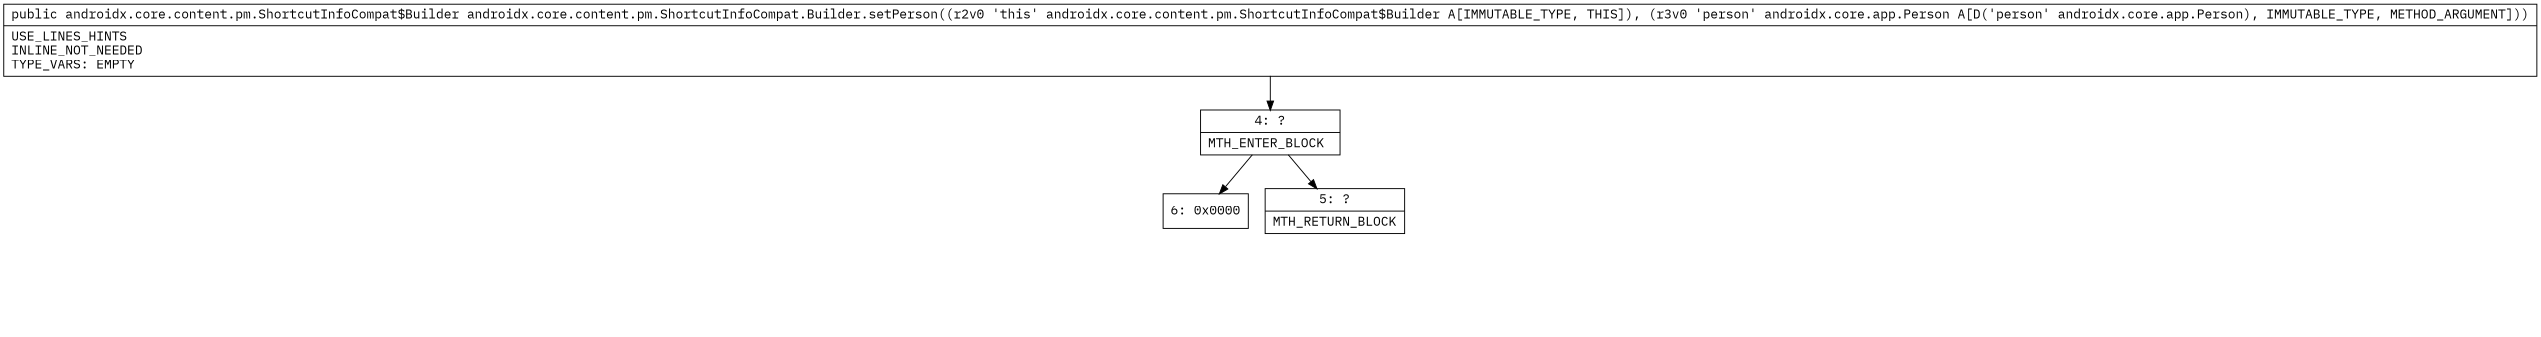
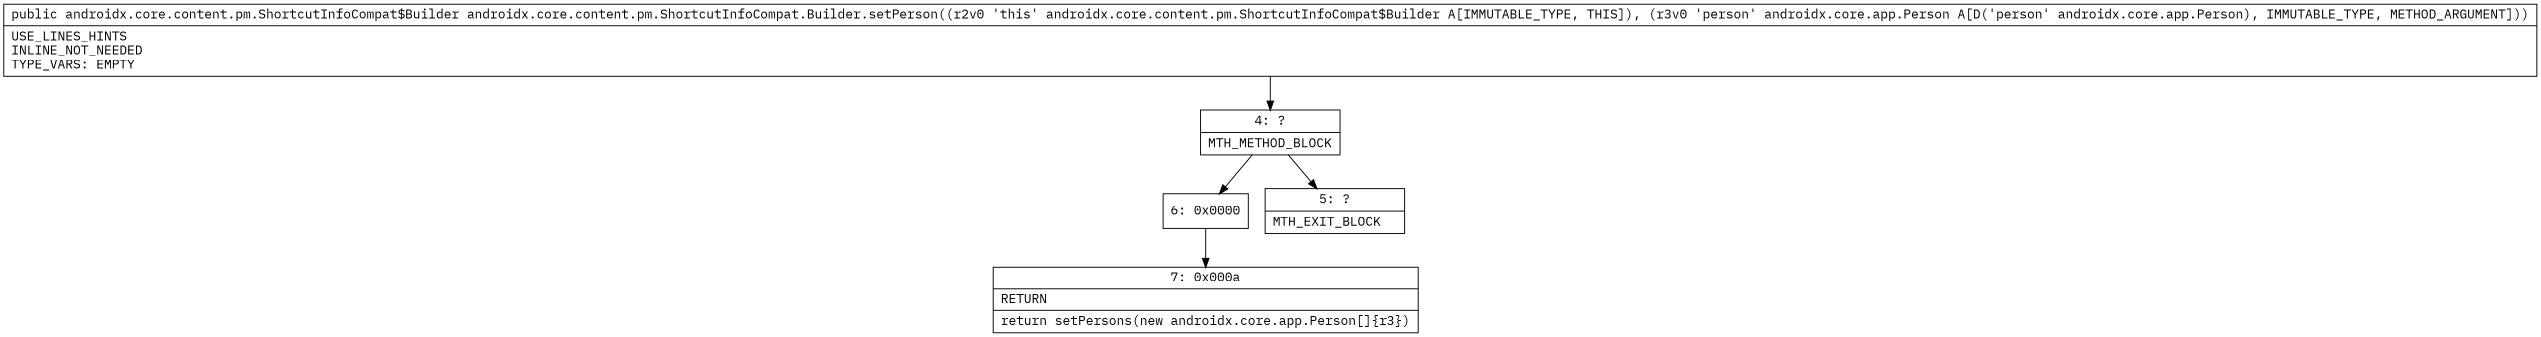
node "4: ?": text "MTH_ENTER_BLOCK" -> "MTH_METHOD_BLOCK"
node "5: ?": text "MTH_RETURN_BLOCK" -> "MTH_EXIT_BLOCK"
node "7: 0x000a": added
